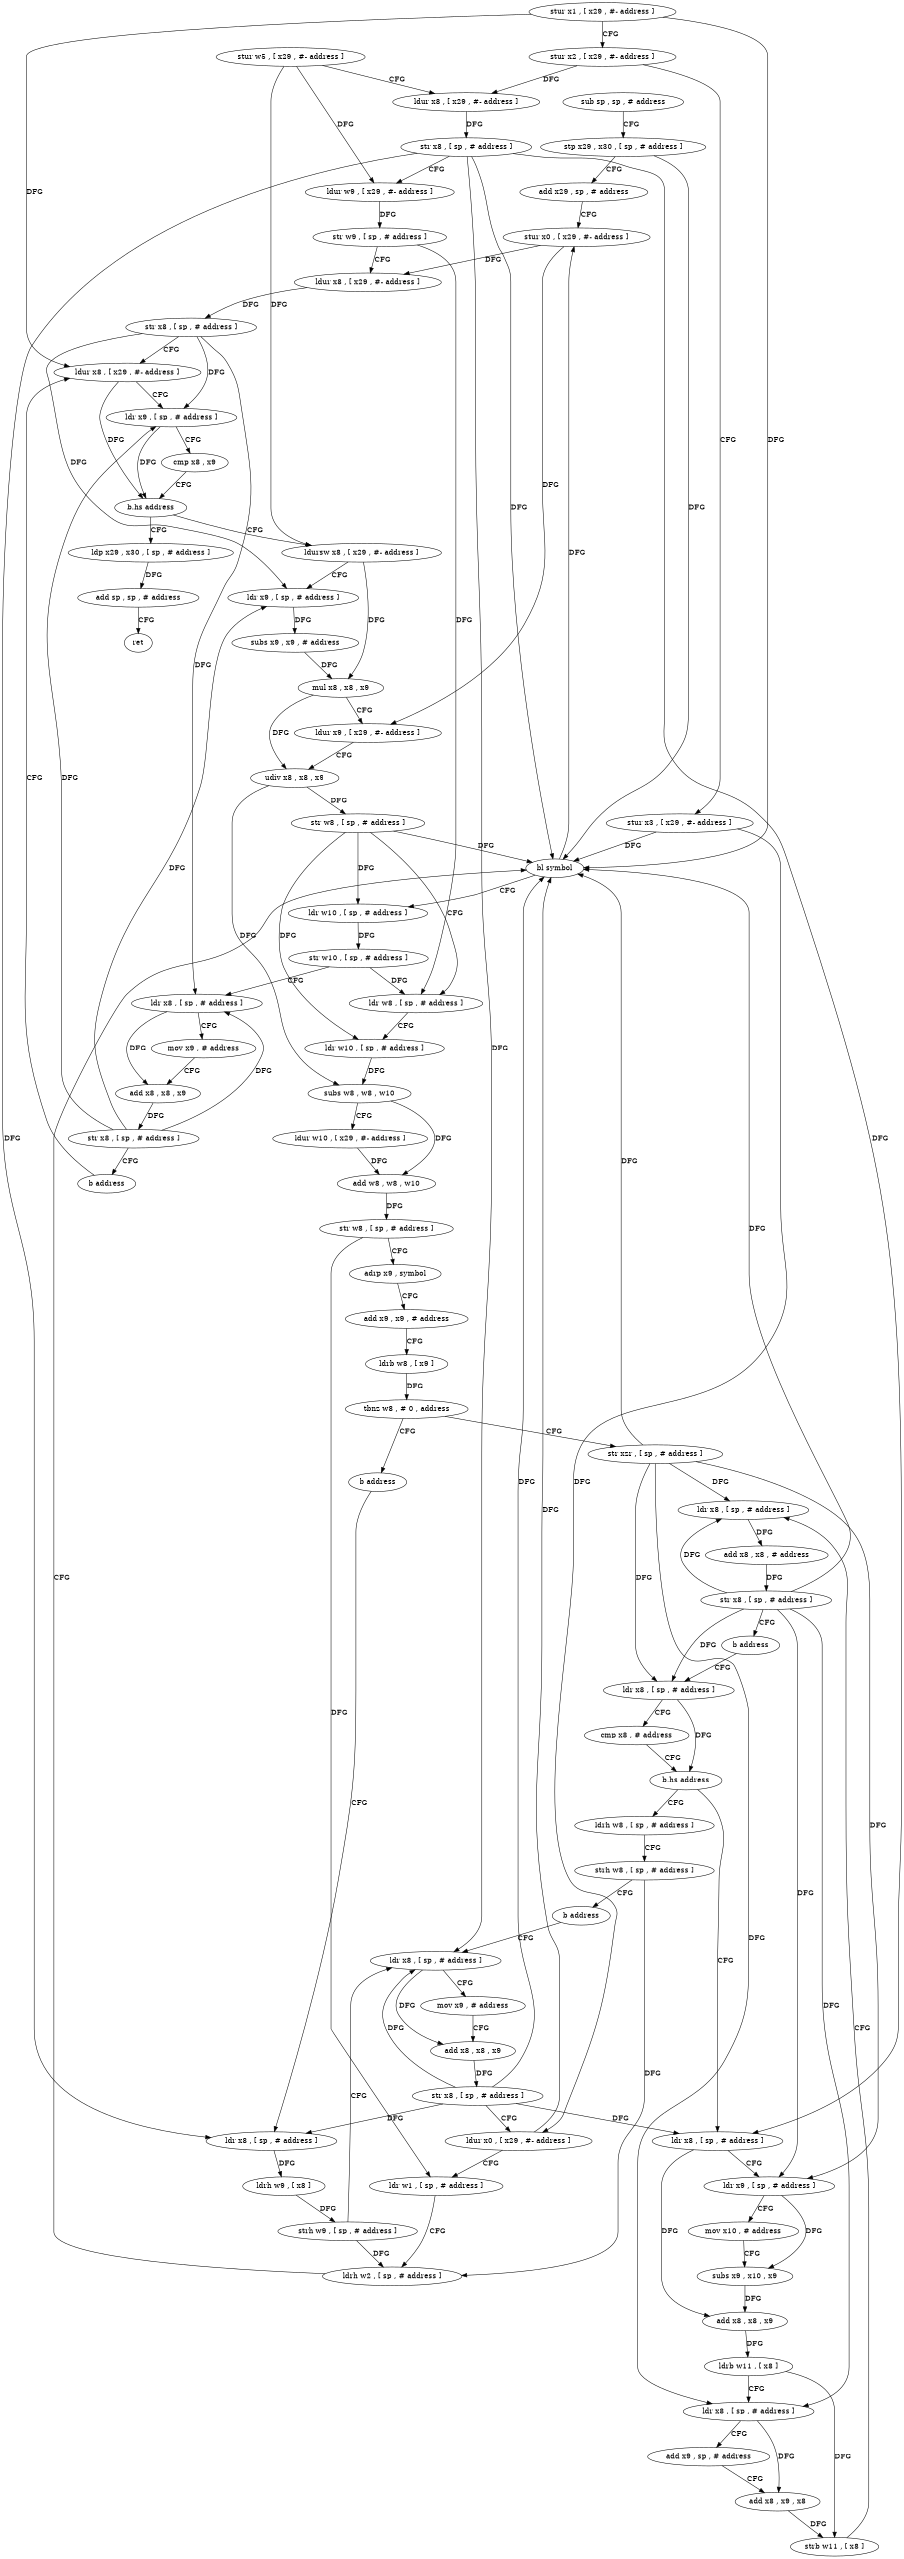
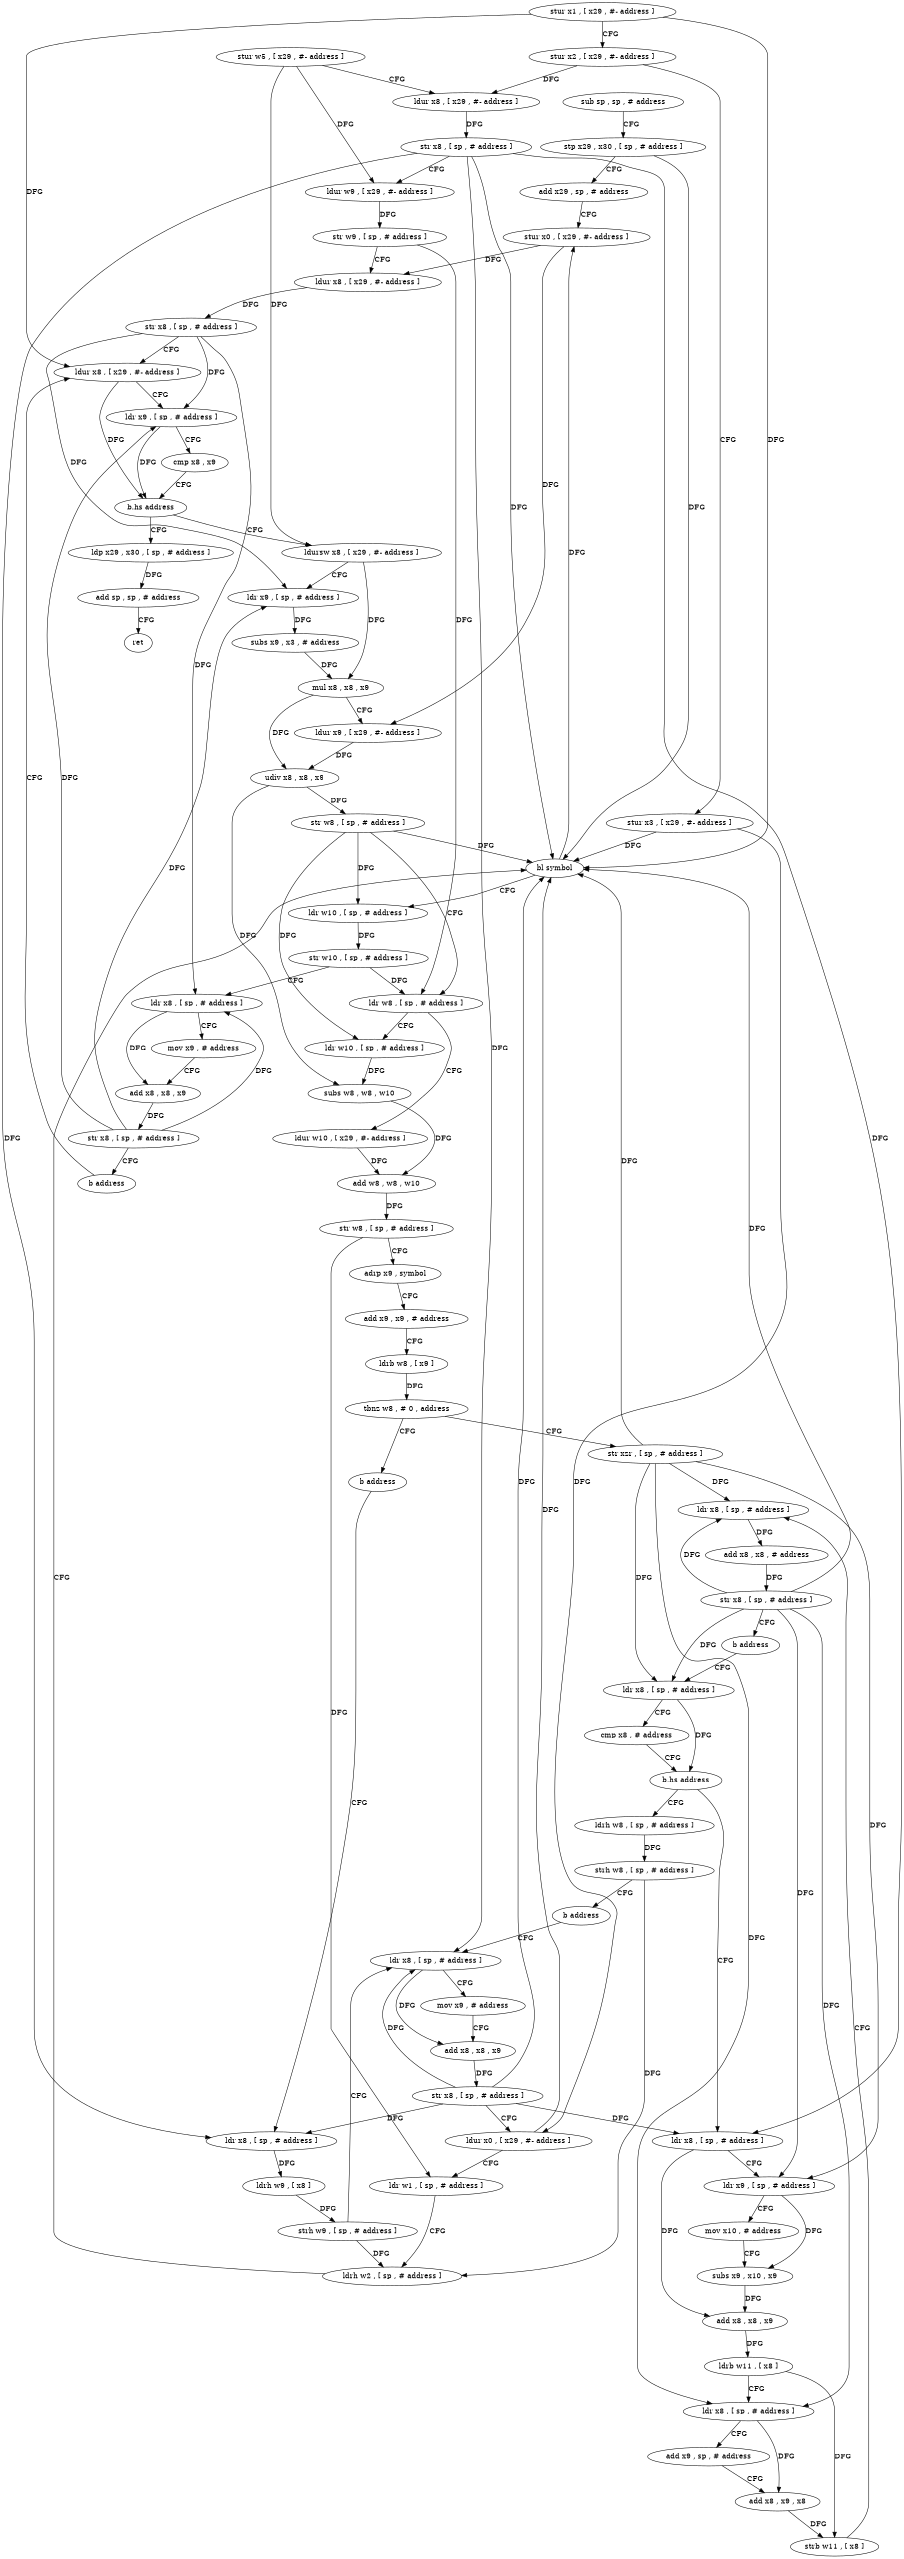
node "subs x9 , x9 , # address": label "subs x9 , x9 , # address" -> "subs x9 , x3 , # address"
edge "ldur x9 , [ x29 , #- address ]" -> "udiv x8 , x8 , x9": label "CFG" -> "DFG"
edge "subs w8 , w8 , w10" -> "ldur w10 , [ x29 , #- address ]": now "ldr w8 , [ sp , # address ]" -> "ldur w10 , [ x29 , #- address ]"
edge "ldrh w8 , [ sp , # address ]" -> "strh w8 , [ sp , # address ]": label "CFG" -> "DFG"
